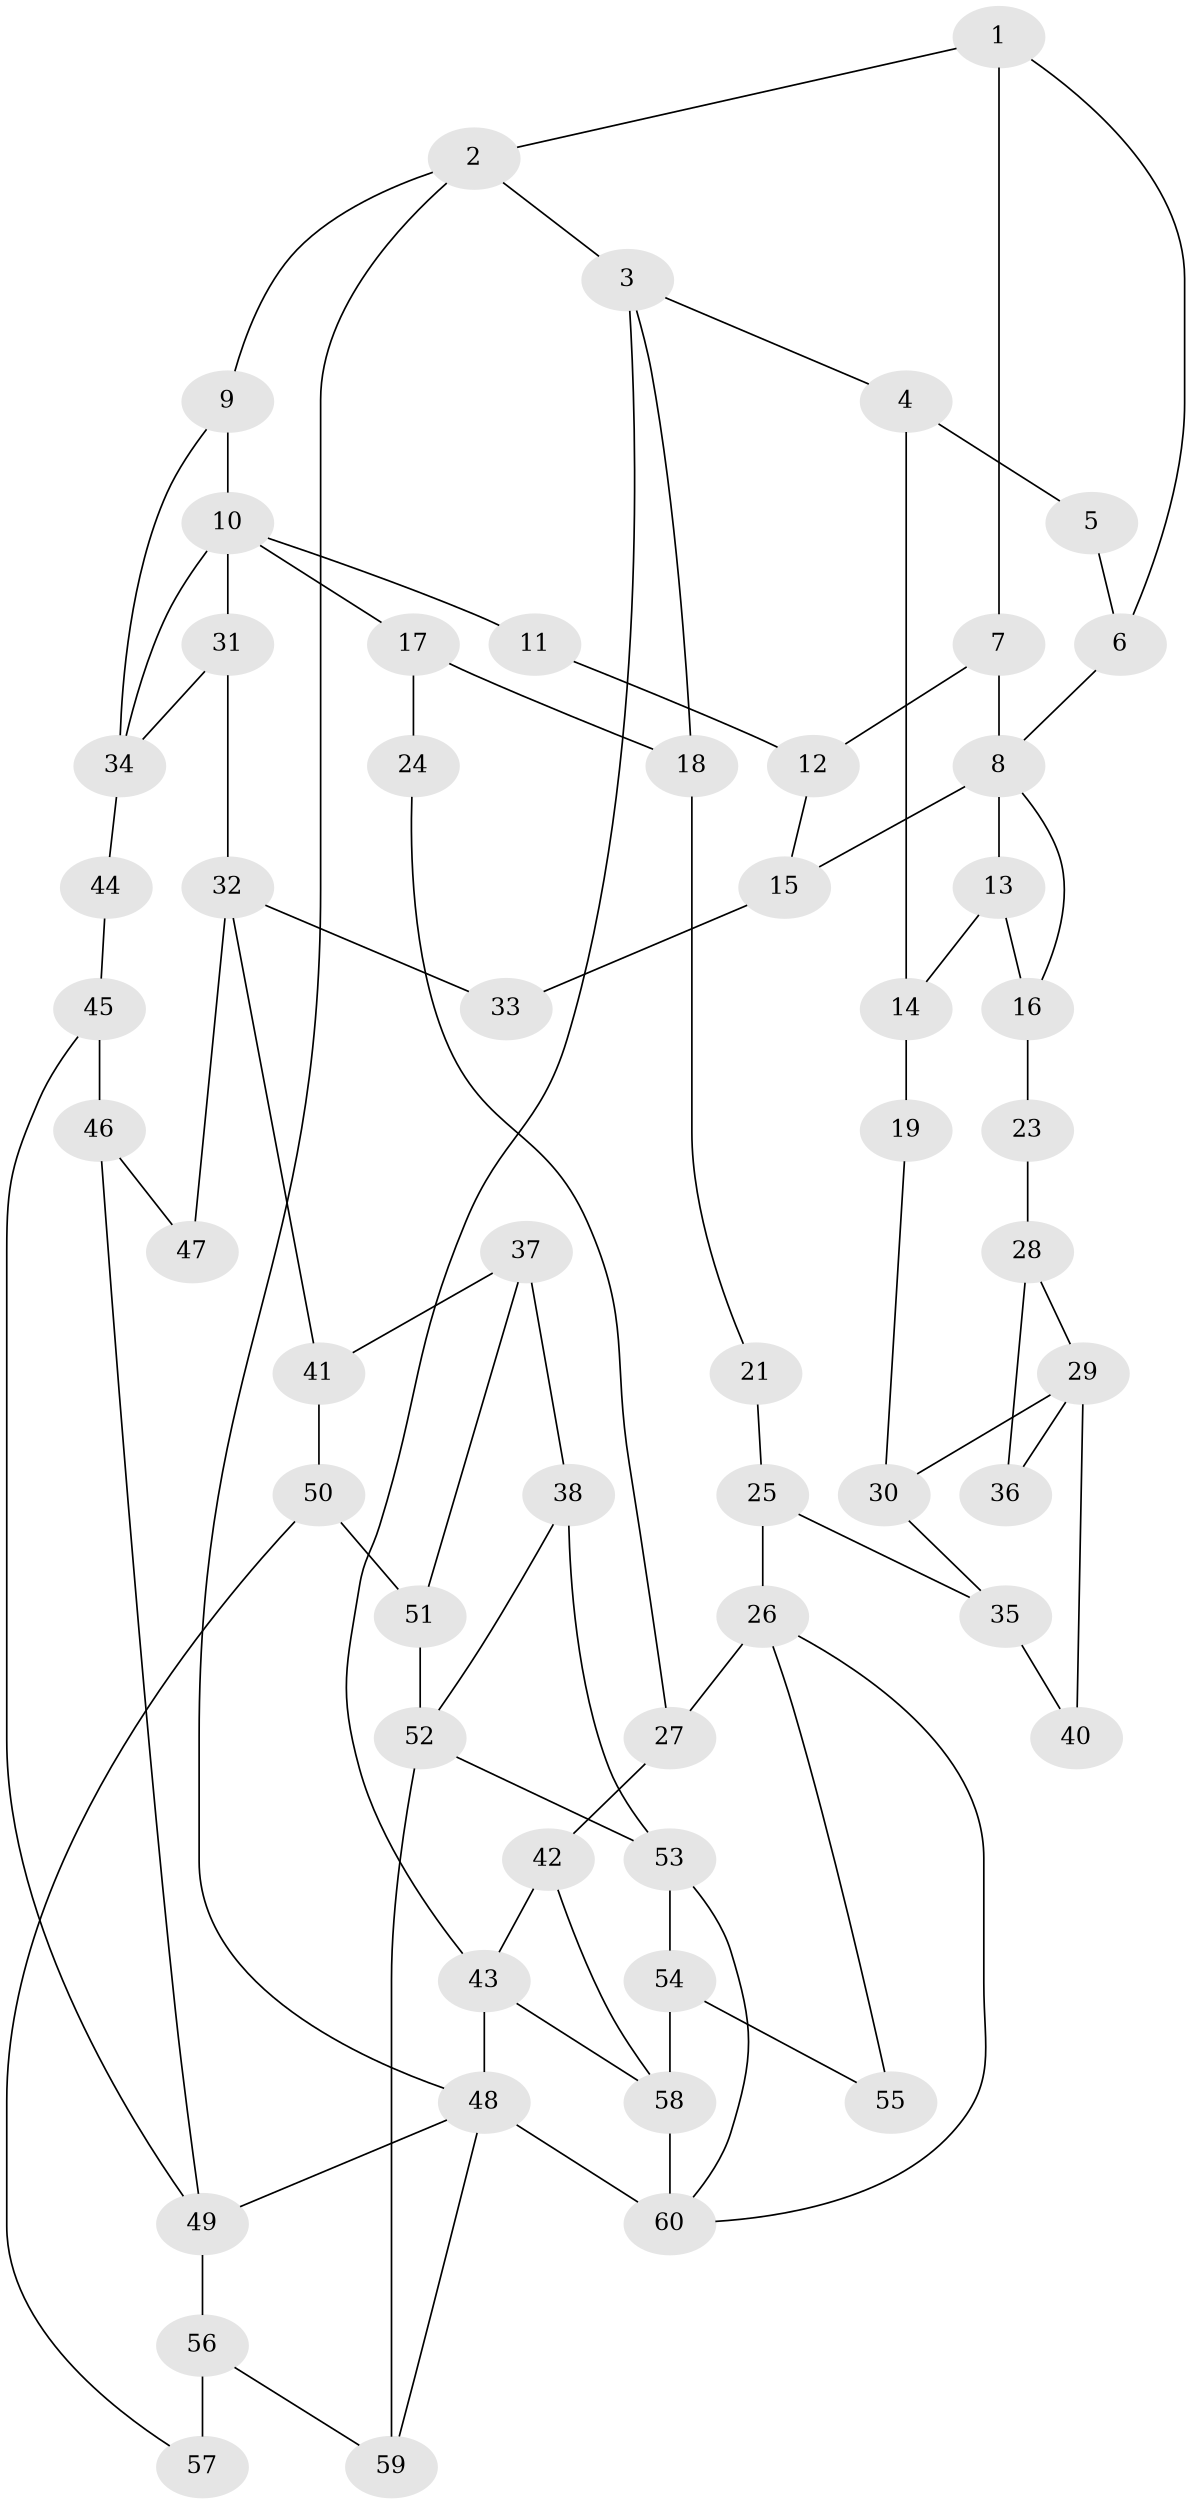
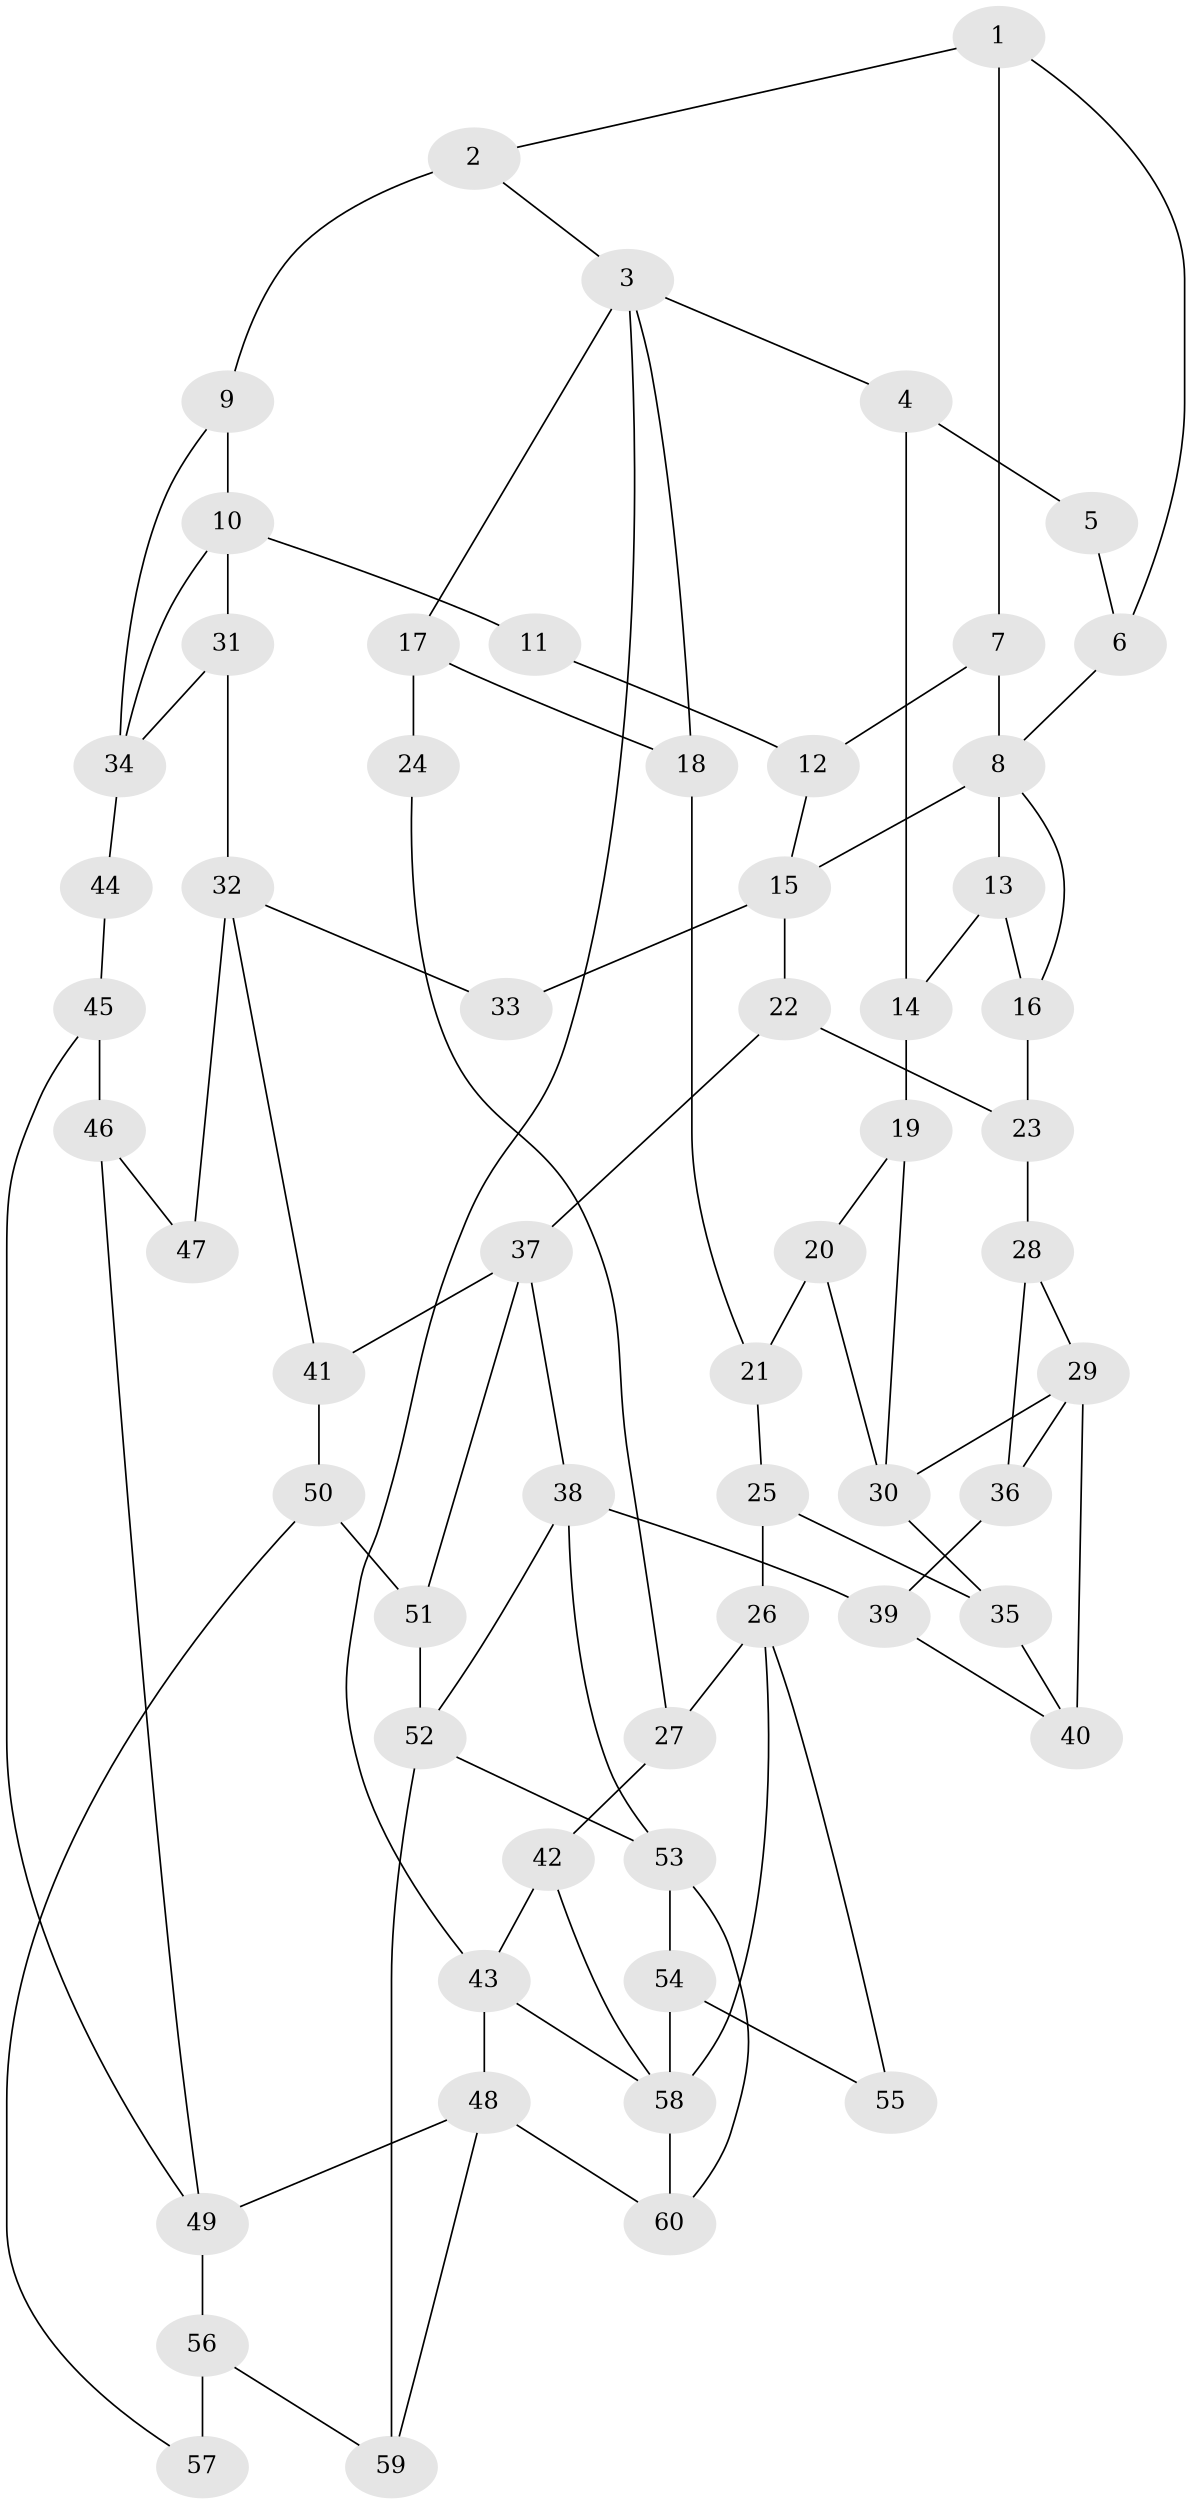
edge "10" -- "17": now "3" -- "17"
node "22": added
edge "2" -- "48": removed
node "20": added
node "39": added
edge "26" -- "60": now "26" -- "58"
